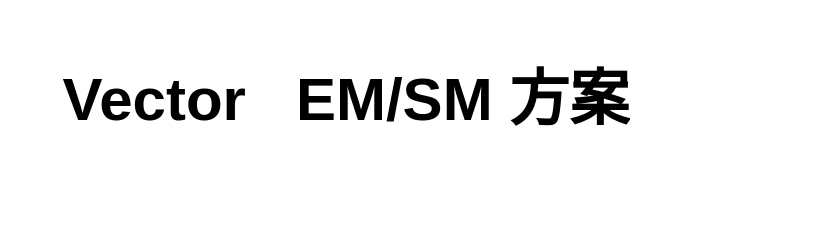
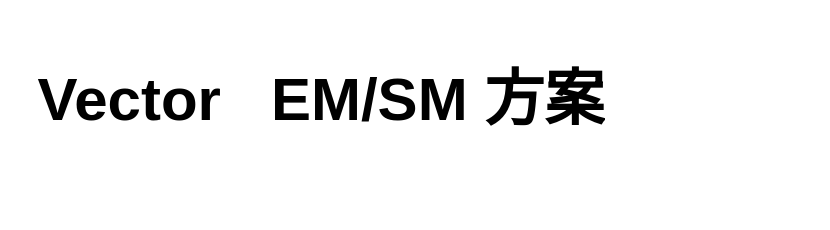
node "Vector EM/SM 方案": moved (414, 114) -> (389, 114)
